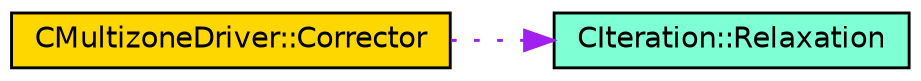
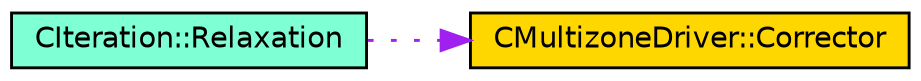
edge "CMultizoneDriver::Corrector" -> "CIteration::Relaxation": reversed
